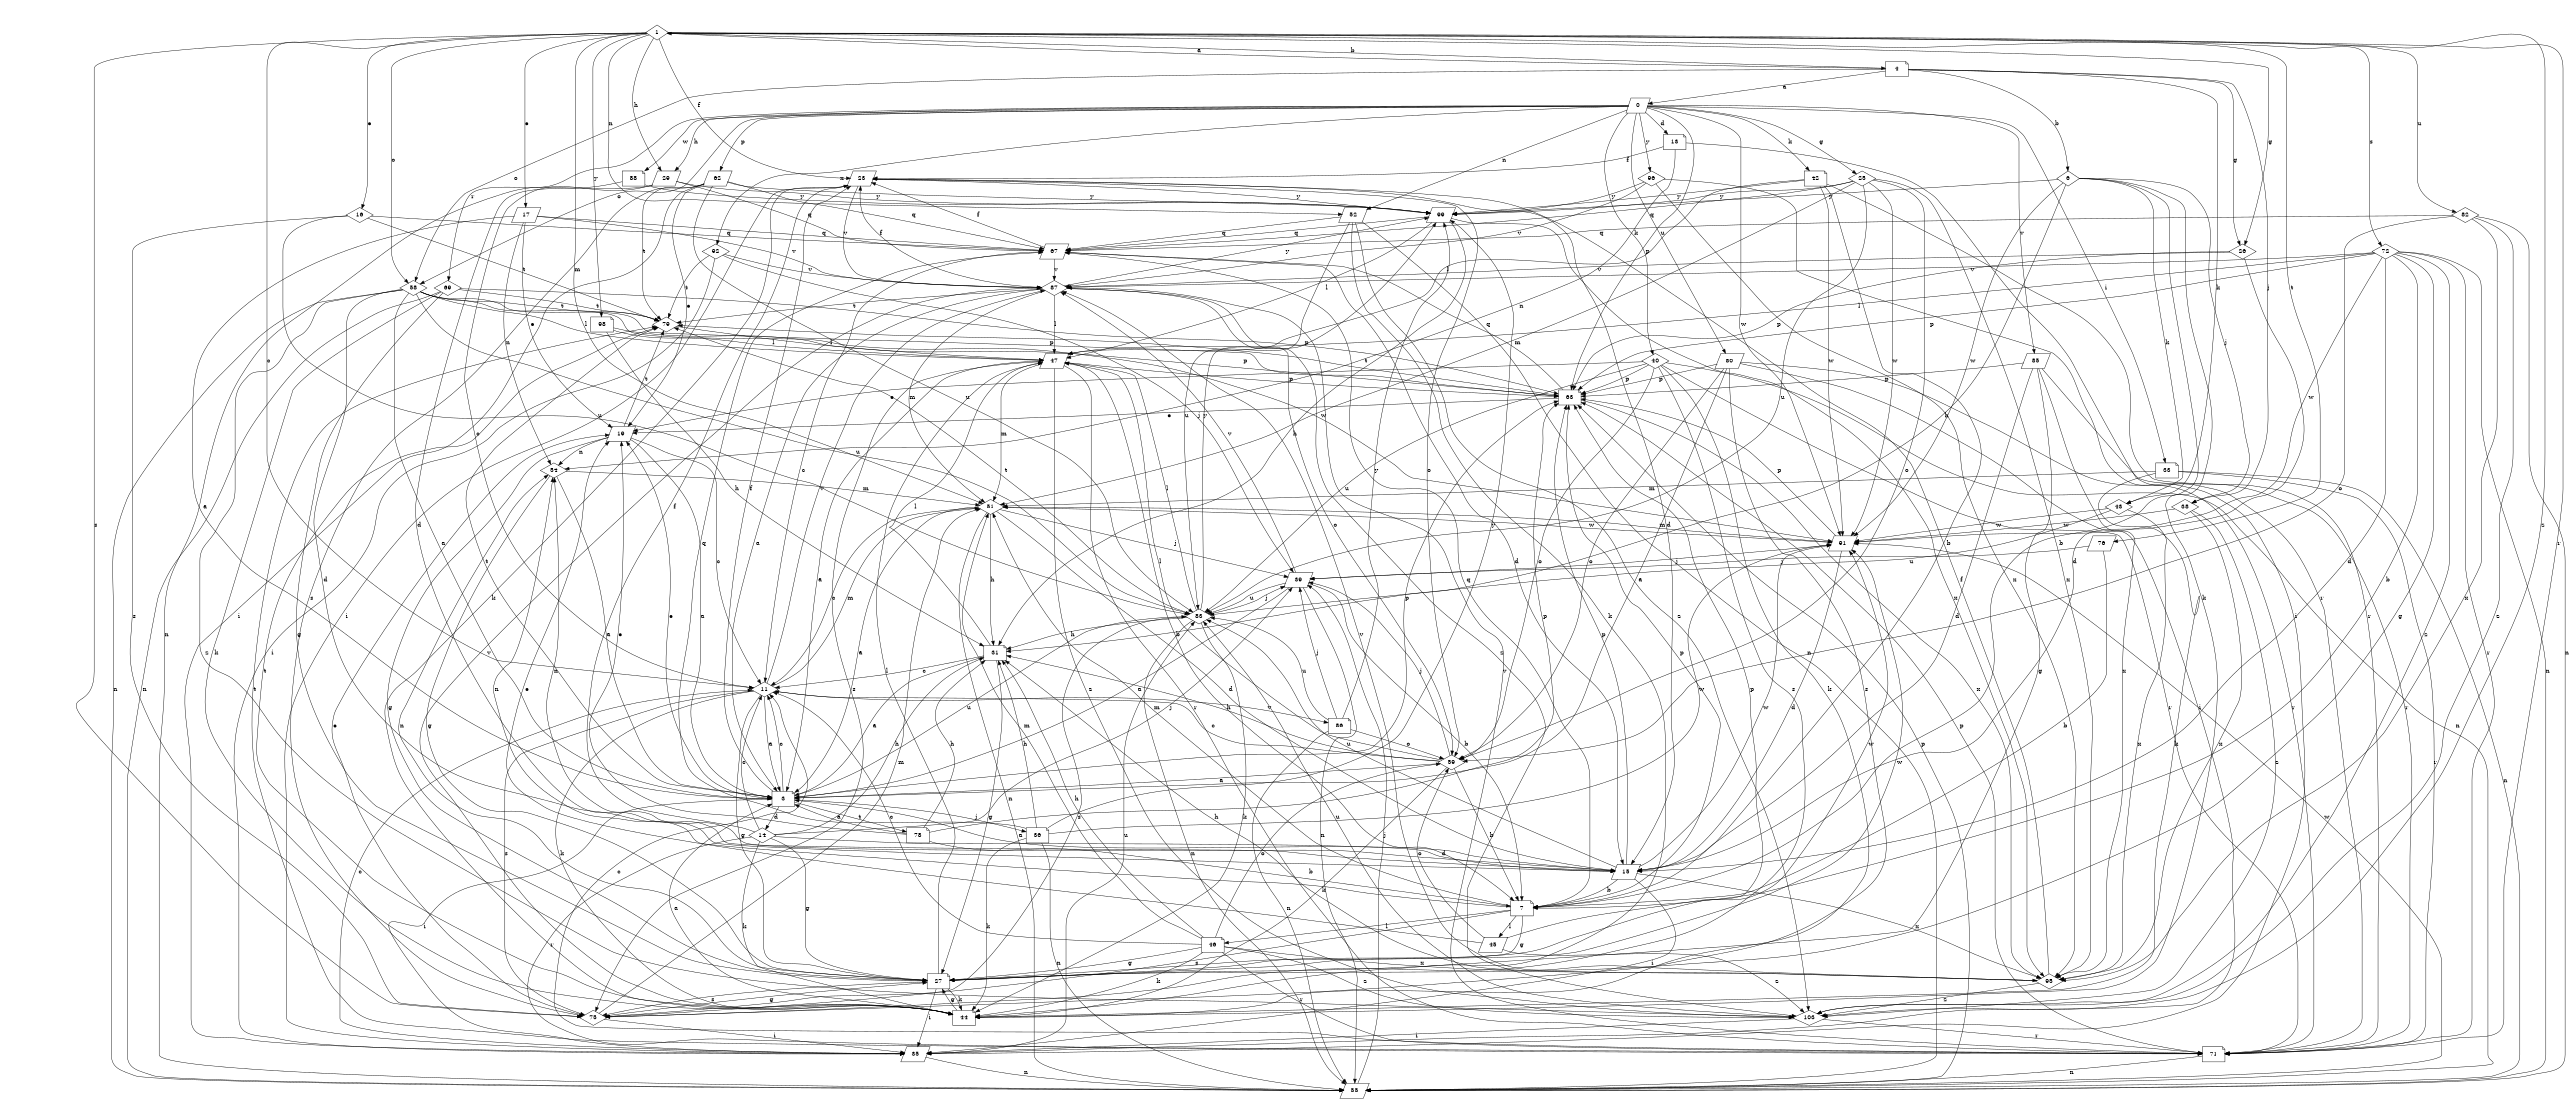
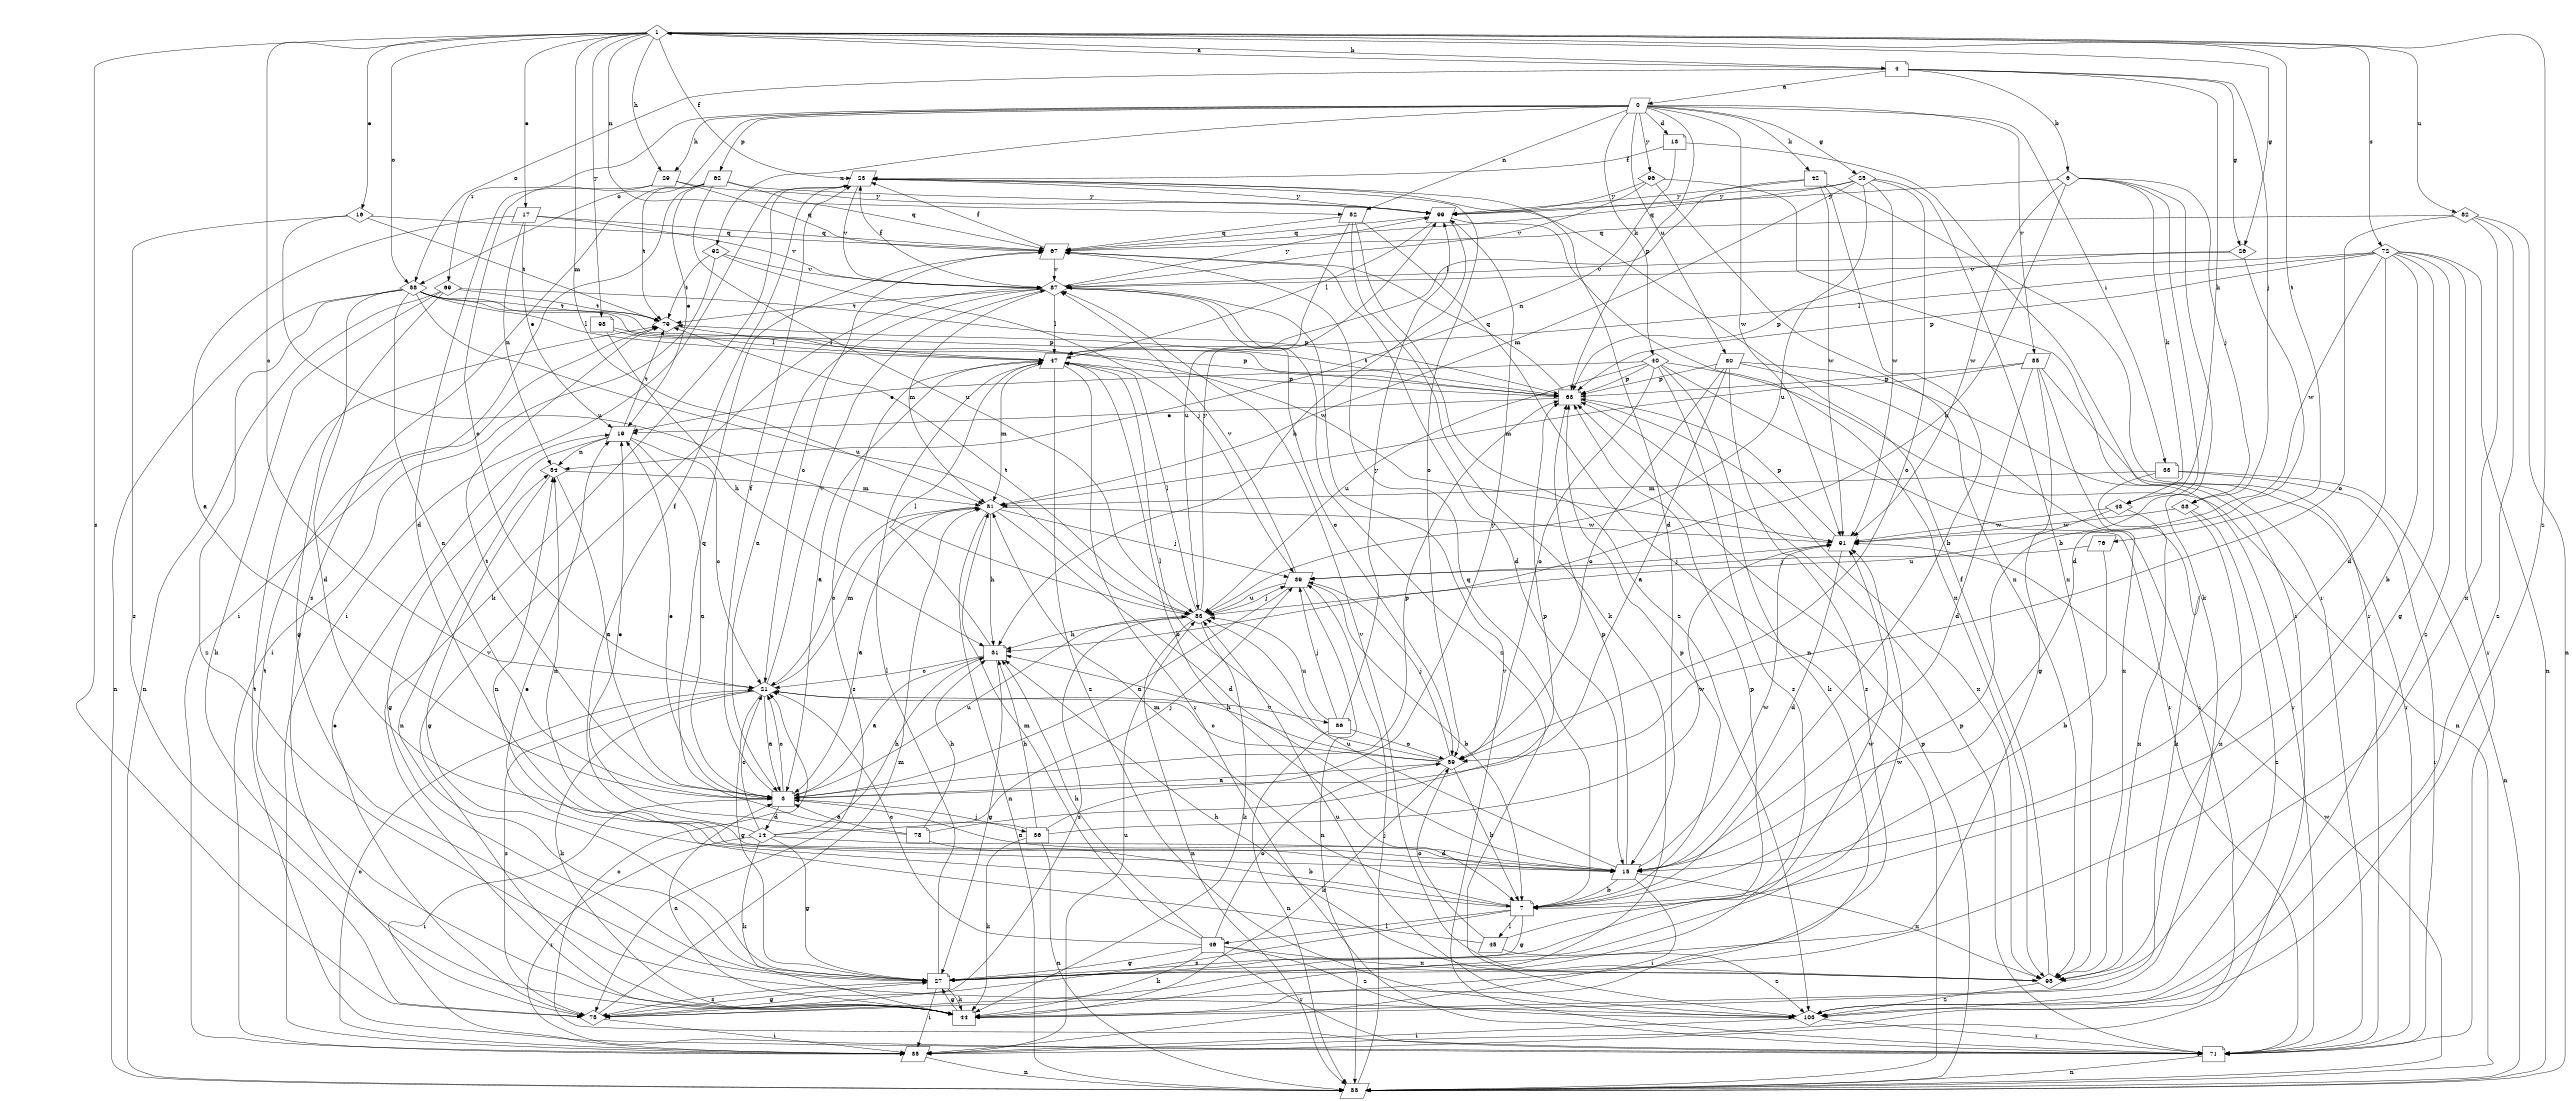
edge "1" -> "71": removed, label "r"
node "88": removed
edge "91" -> "51": now "85" -> "51"
node "11": label "11" -> "21"
edge "3" -> "78": removed, label "t"
